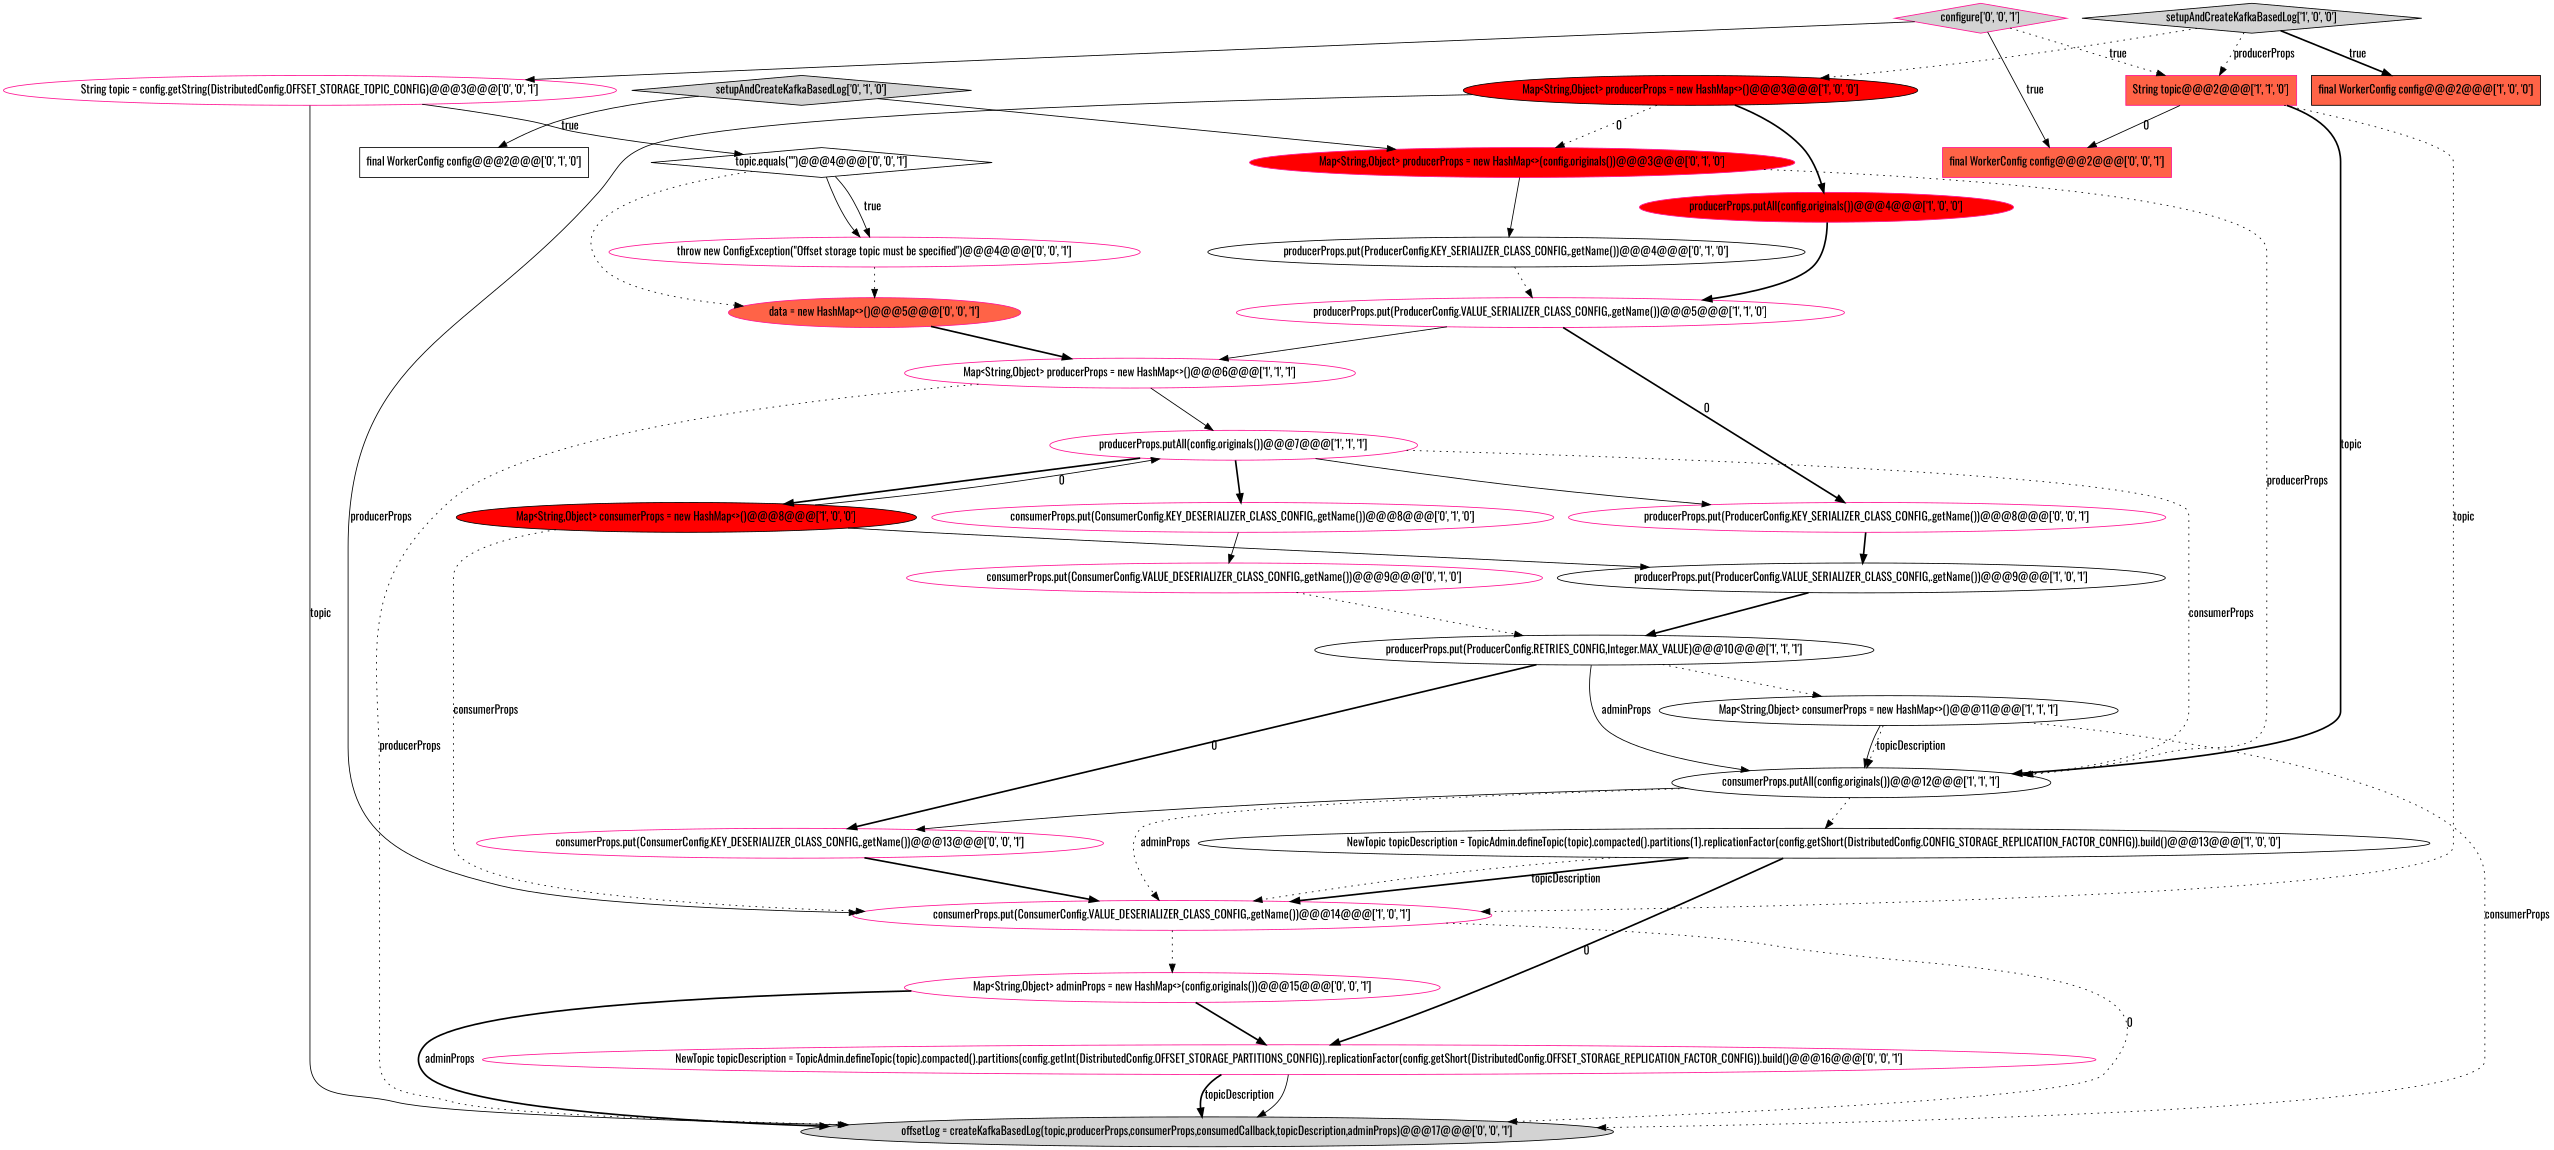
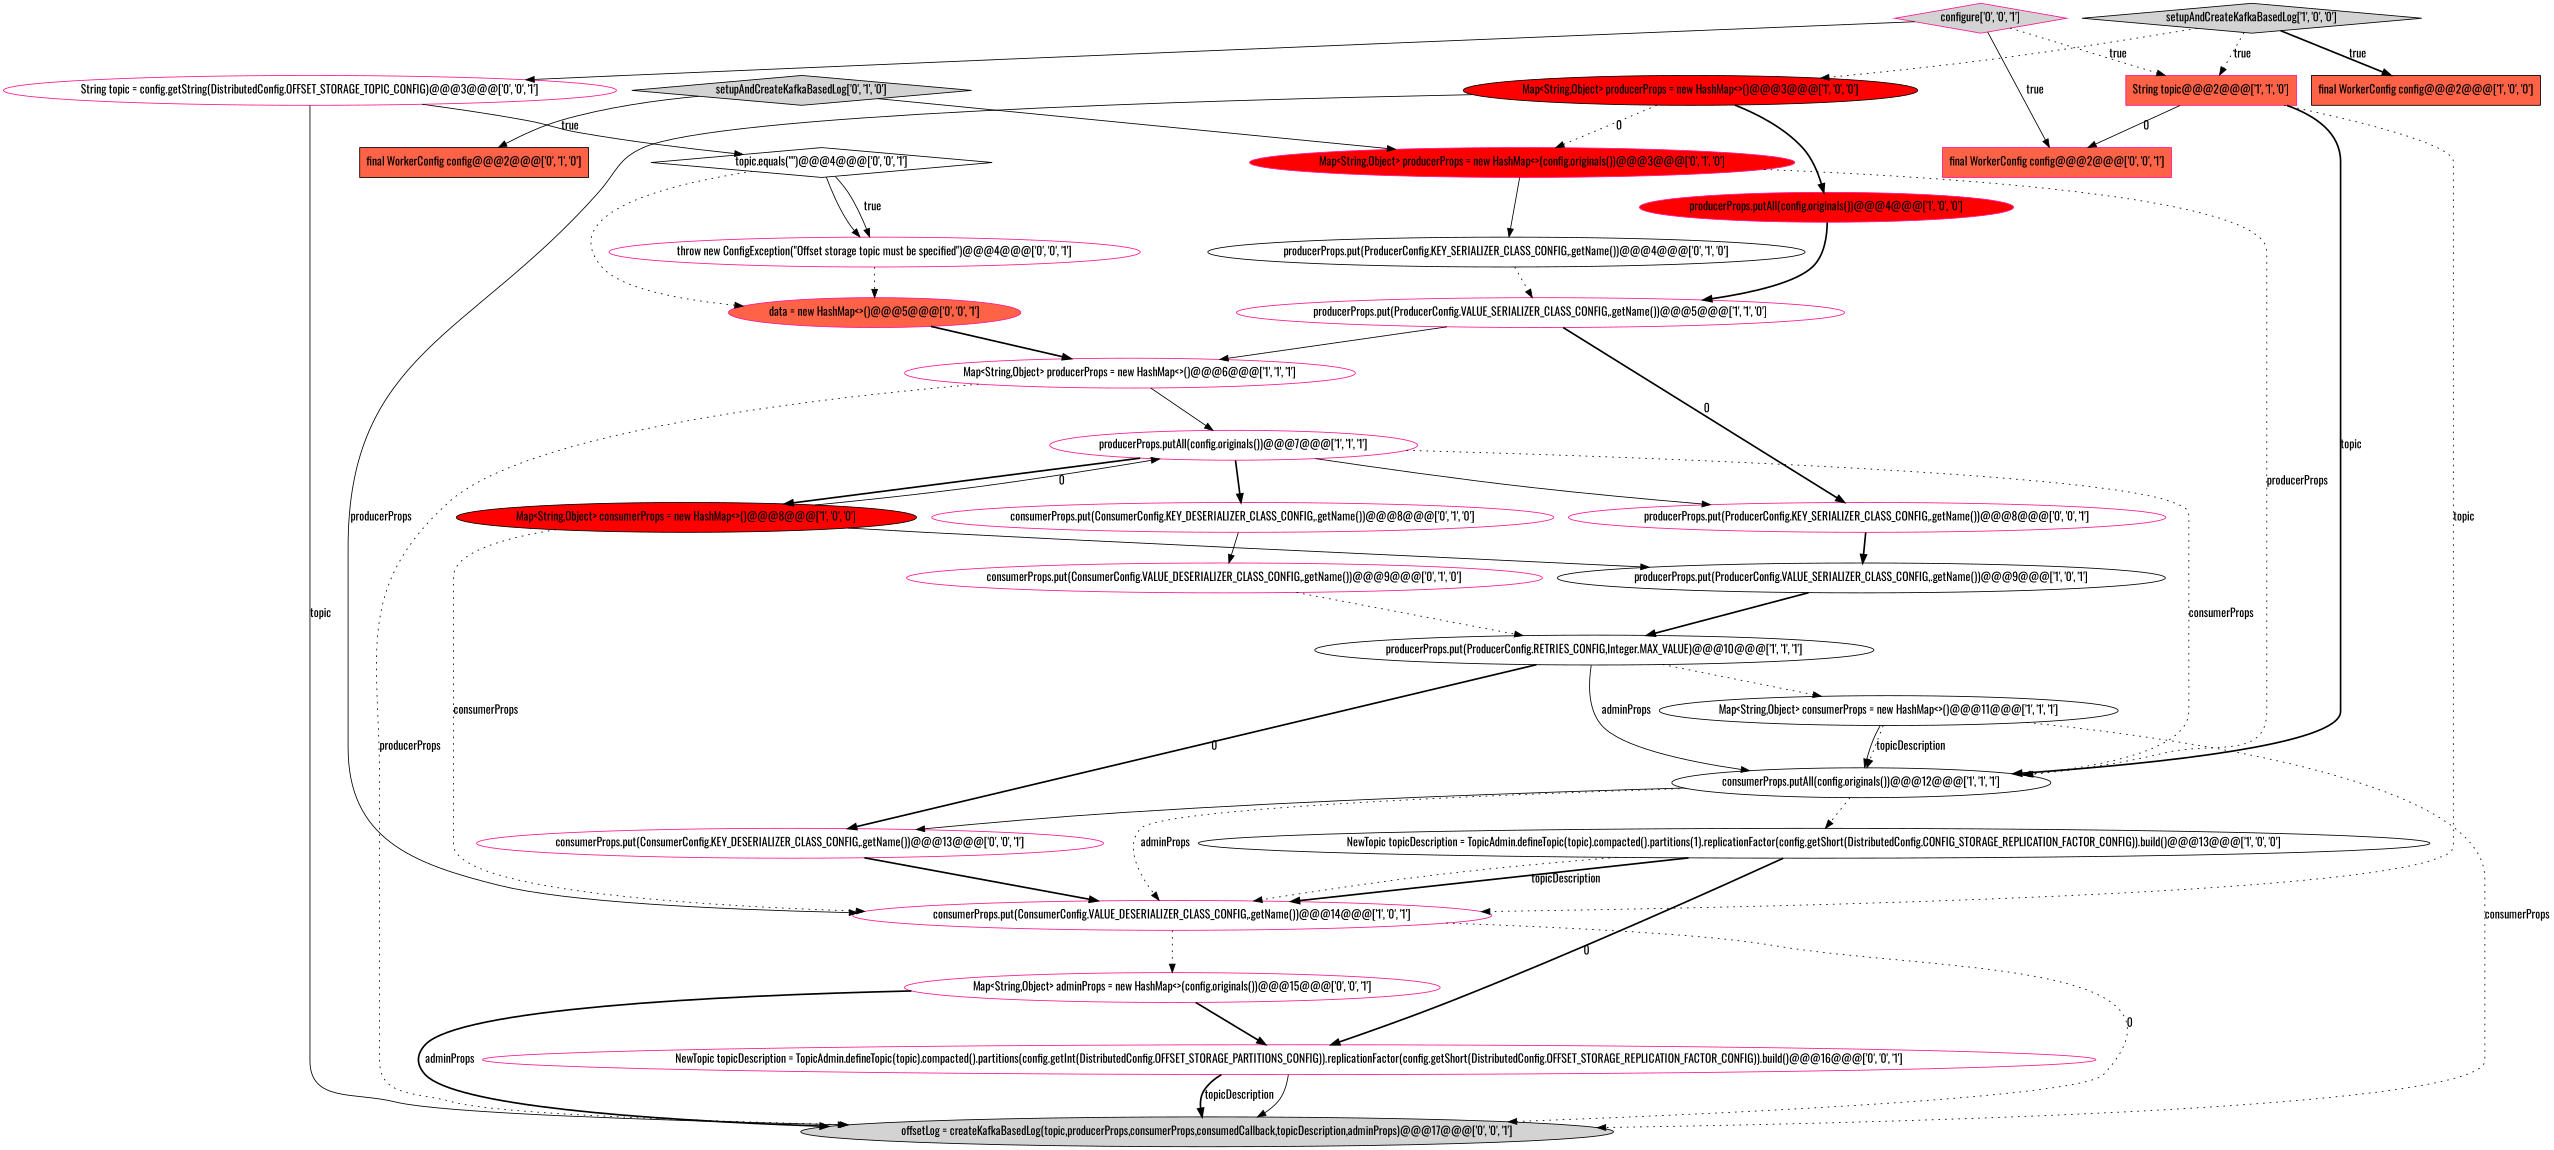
edge "setupAndCreateKafkaBasedLog['1', '0', '0']" -> "String topic@@@2@@@['1', '1', '0']": label "producerProps" -> "true"
node "final WorkerConfig config@@@2@@@['0', '1', '0']": fillcolor white -> tomato
